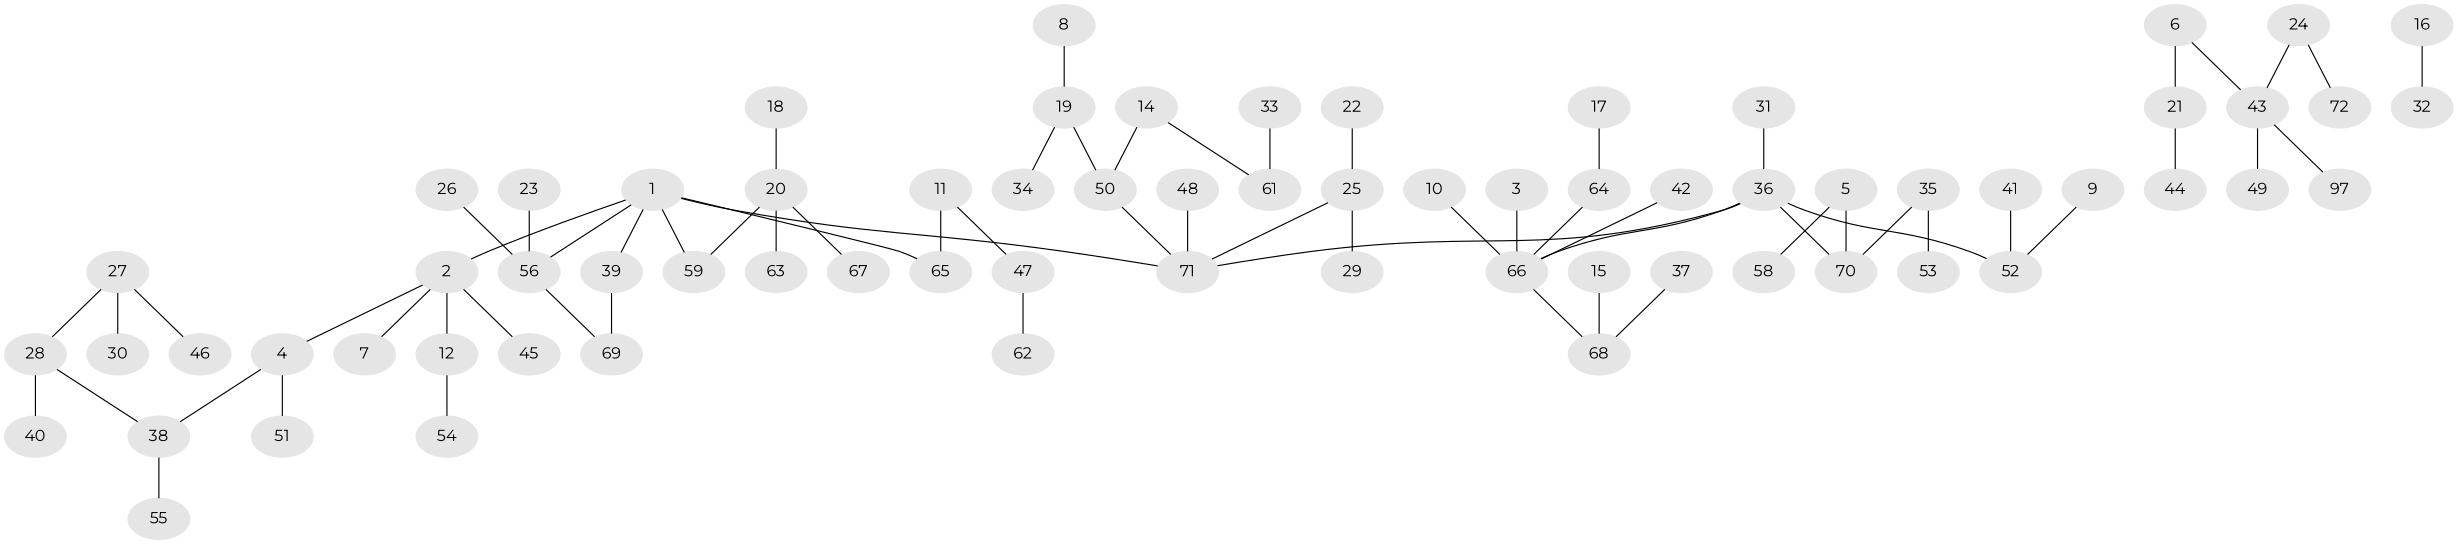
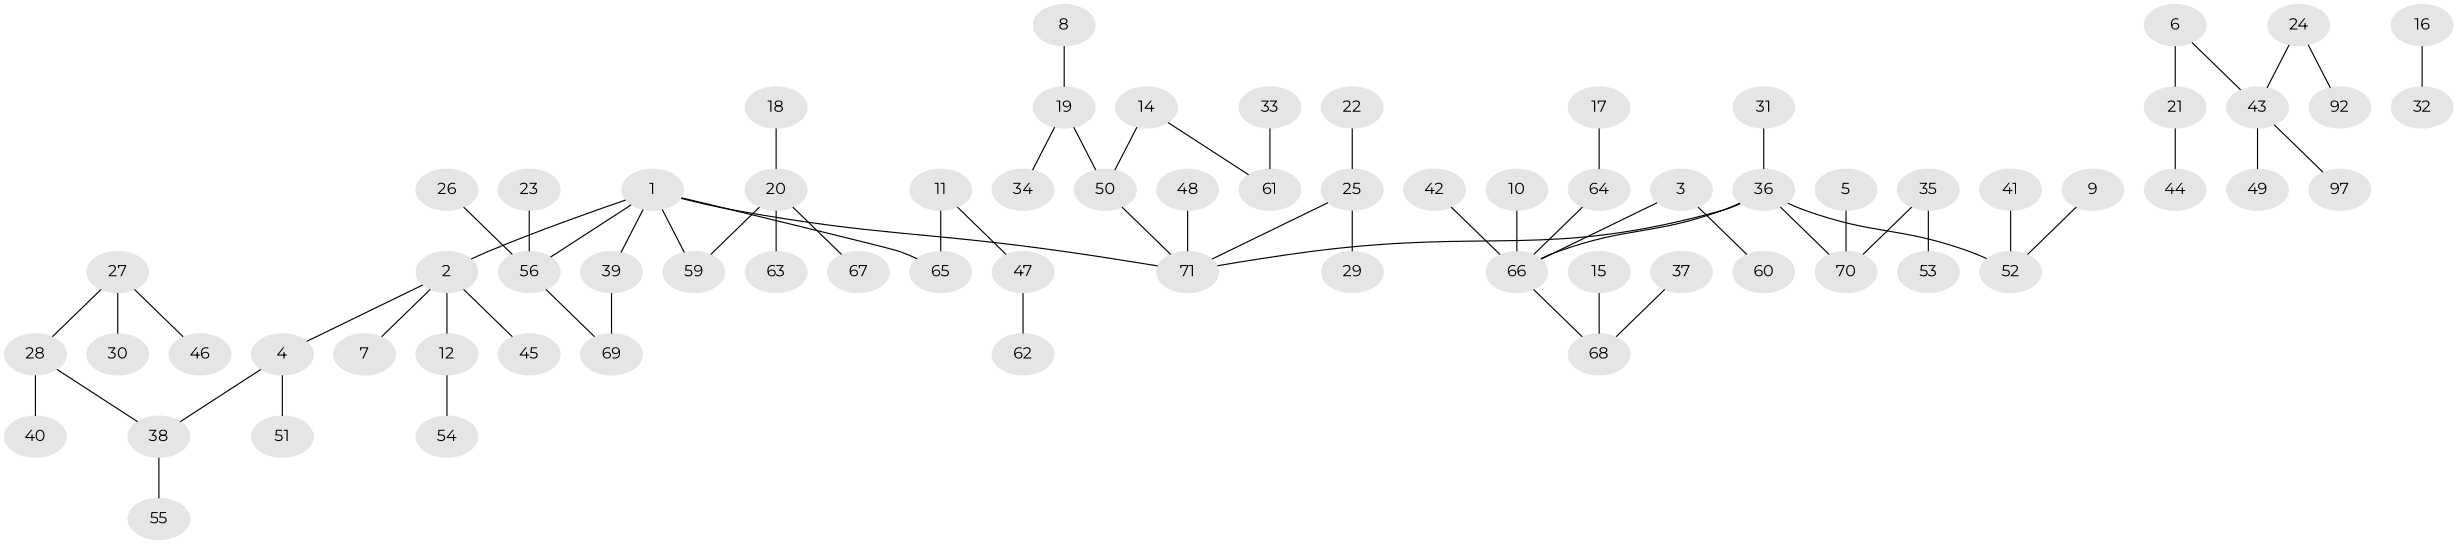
node "72": label "72" -> "92"
node "58": removed
node "60": added
